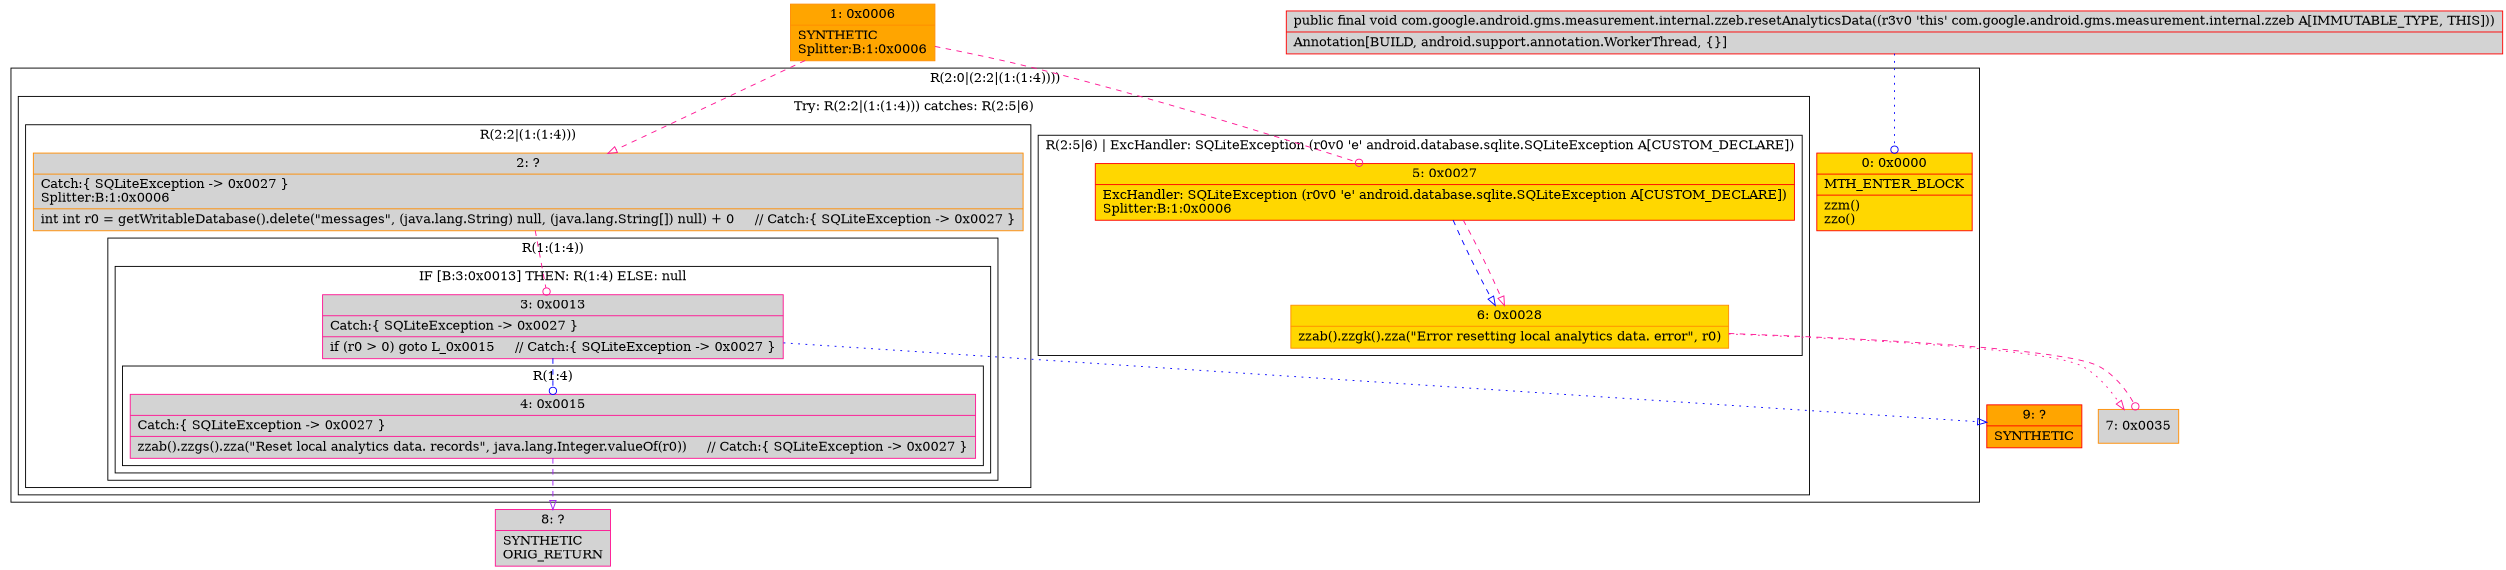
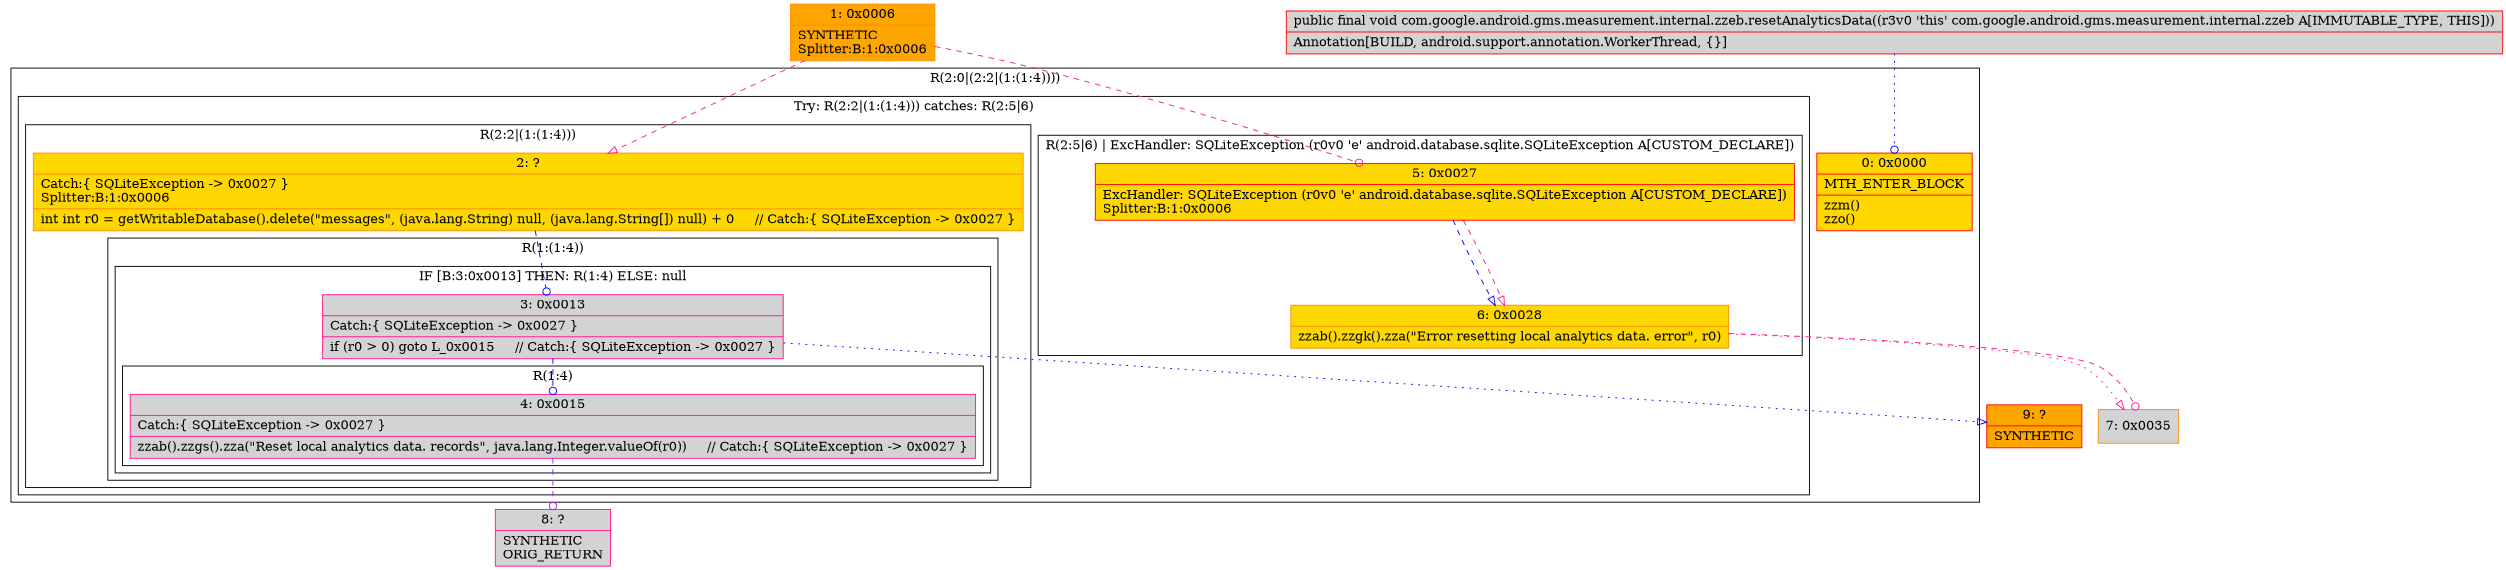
node "2: ?": fillcolor lightgrey -> gold
edge "2: ?" -> "3: 0x0013": color deeppink -> blue
edge "4: 0x0015" -> "8: ?": arrowhead onormal -> odot
